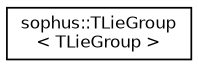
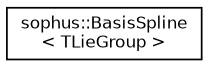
node "sophus::TLieGroup < TLieGroup >": label "sophus::TLieGroup < TLieGroup >" -> "sophus::BasisSpline < TLieGroup >"
